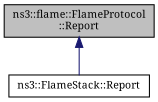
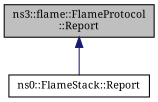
node "ns3::FlameStack::Report": label "ns3::FlameStack::Report" -> "ns0::FlameStack::Report"
